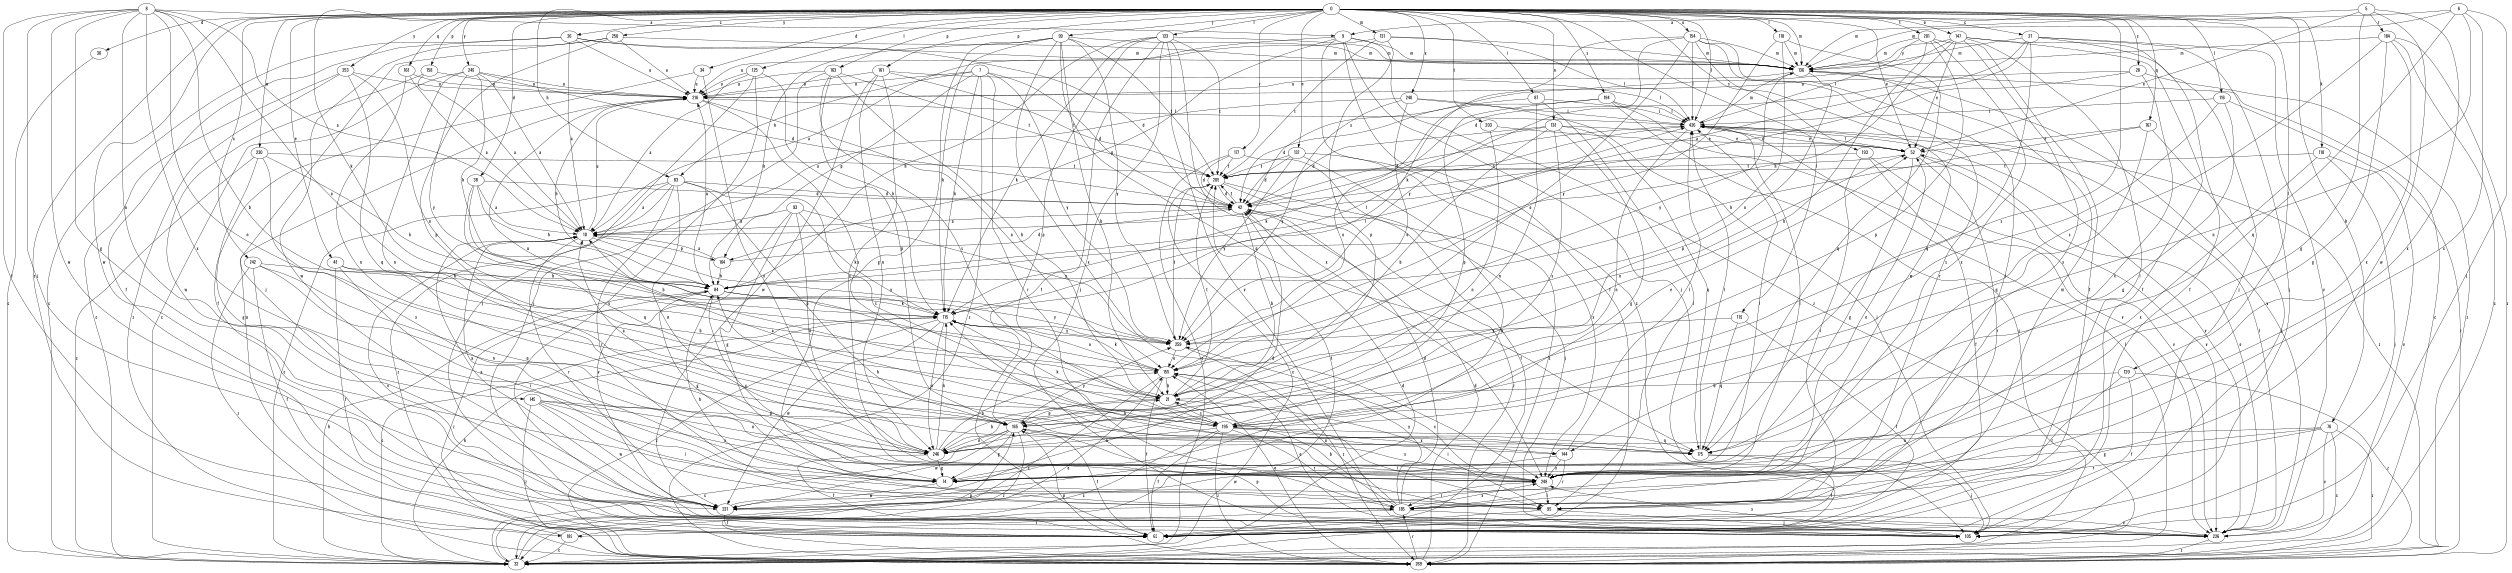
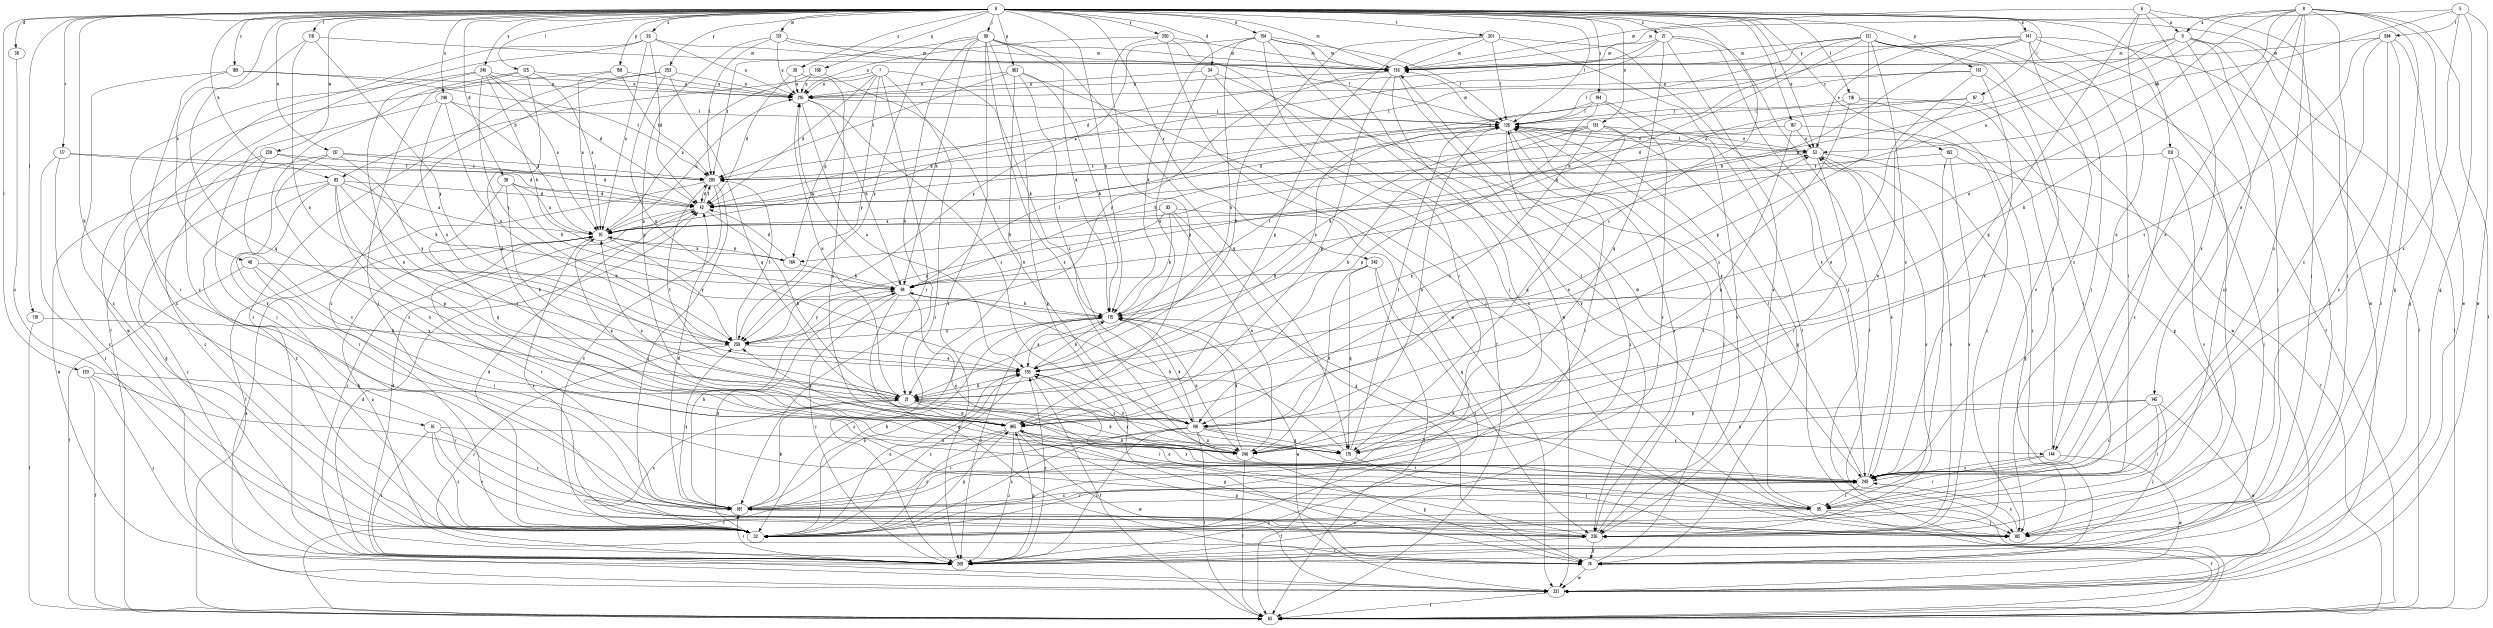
edge "0" -> "123": removed, label "l"
node "184": label "184" -> "984"
node "163": label "163" -> "963"
edge "0" -> "167": label "q" -> "i"
edge "161" -> "205": now "158" -> "205"
edge "147" -> "42": label "x" -> "d"
node "203": removed
node "426": label "426" -> "126"
edge "34" -> "155": added, label "o"
edge "93" -> "226": label "v" -> "q"
edge "119" -> "175": removed, label "q"
node "165": label "165" -> "865"
edge "21" -> "32": added, label "c"
edge "76" -> "74": now "226" -> "74"
edge "95" -> "32": added, label "c"
edge "185" -> "189": reversed
edge "28" -> "269": now "99" -> "269"
